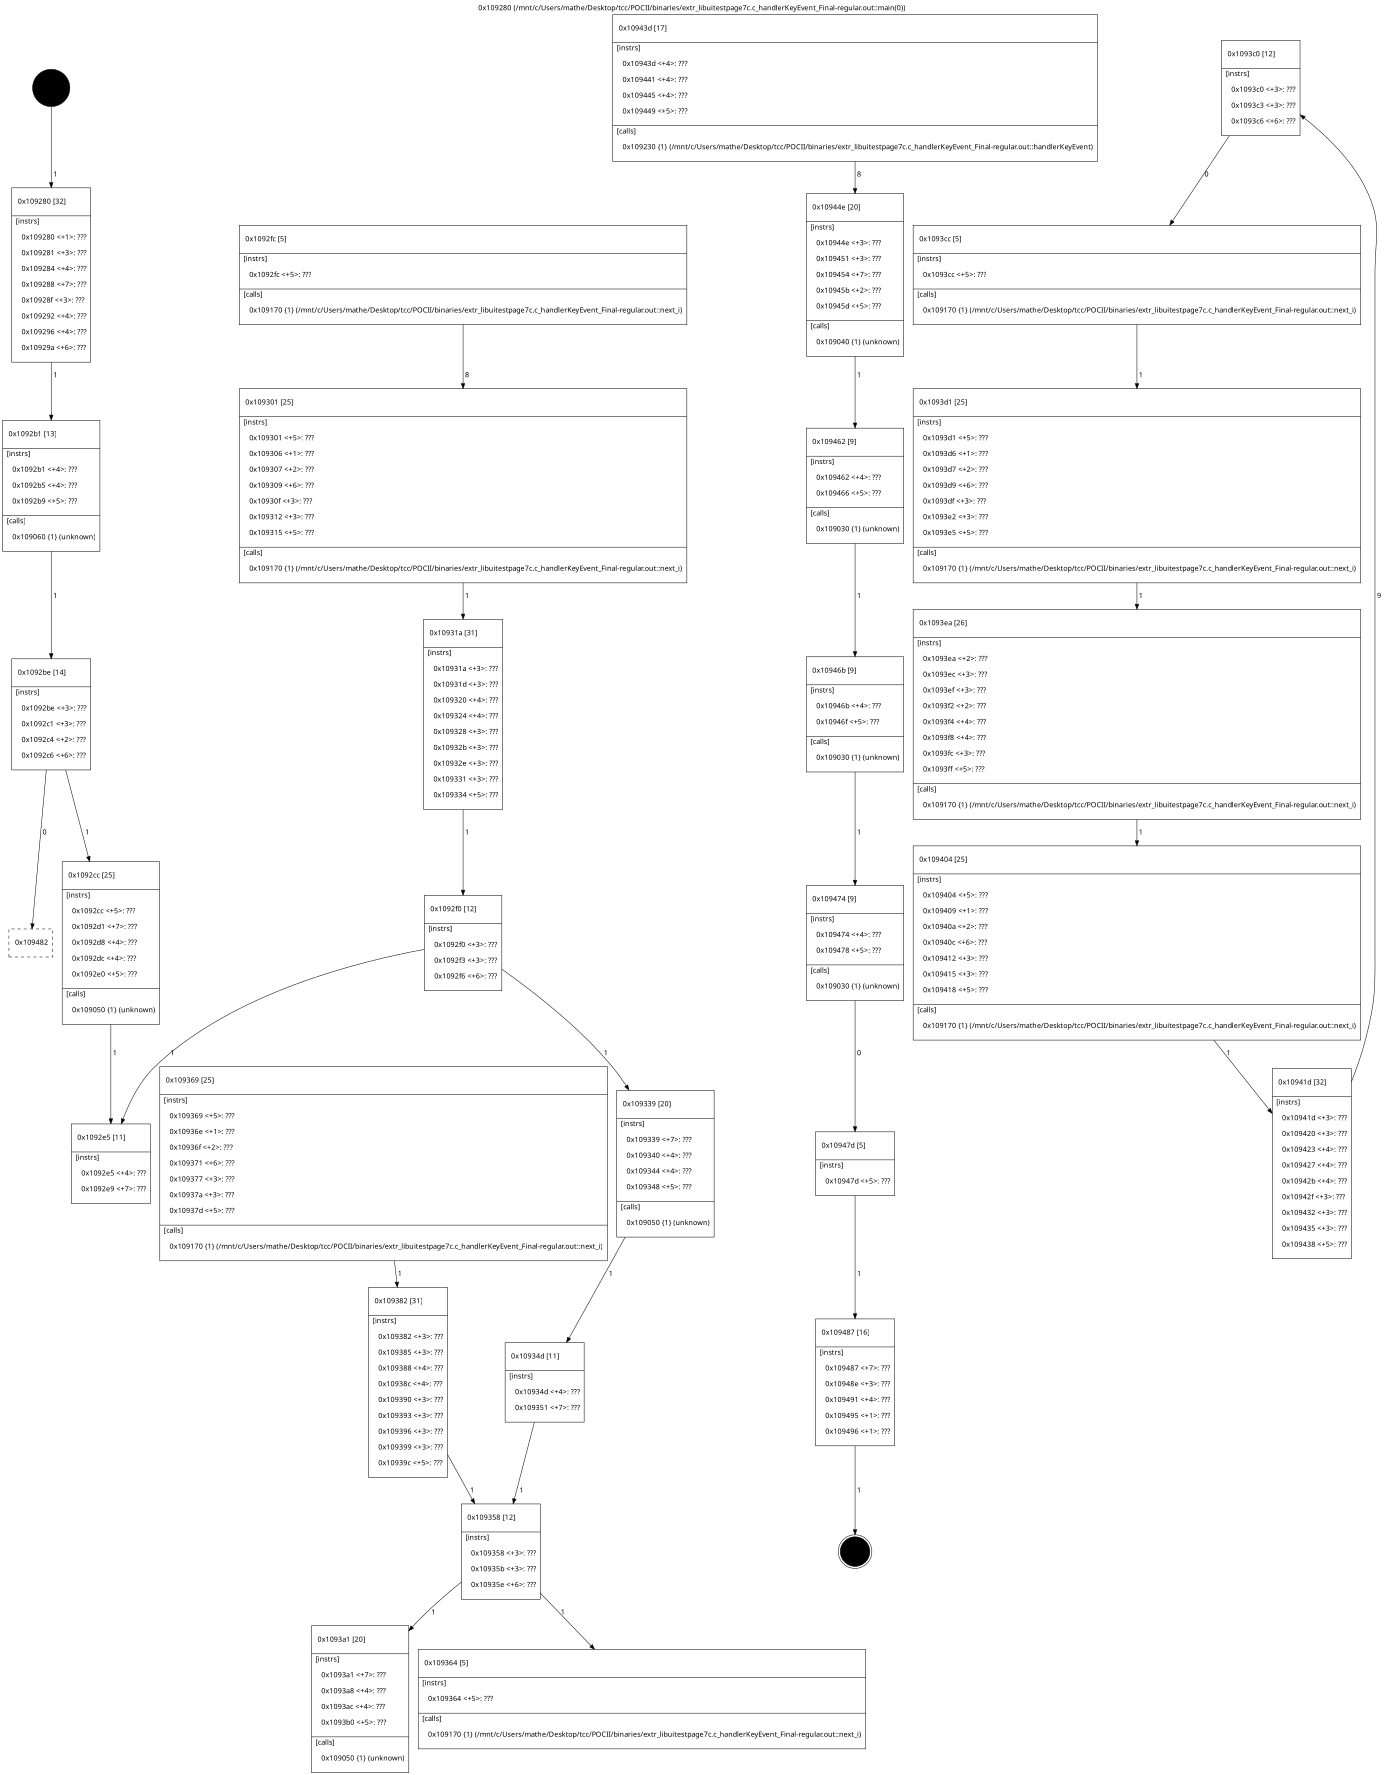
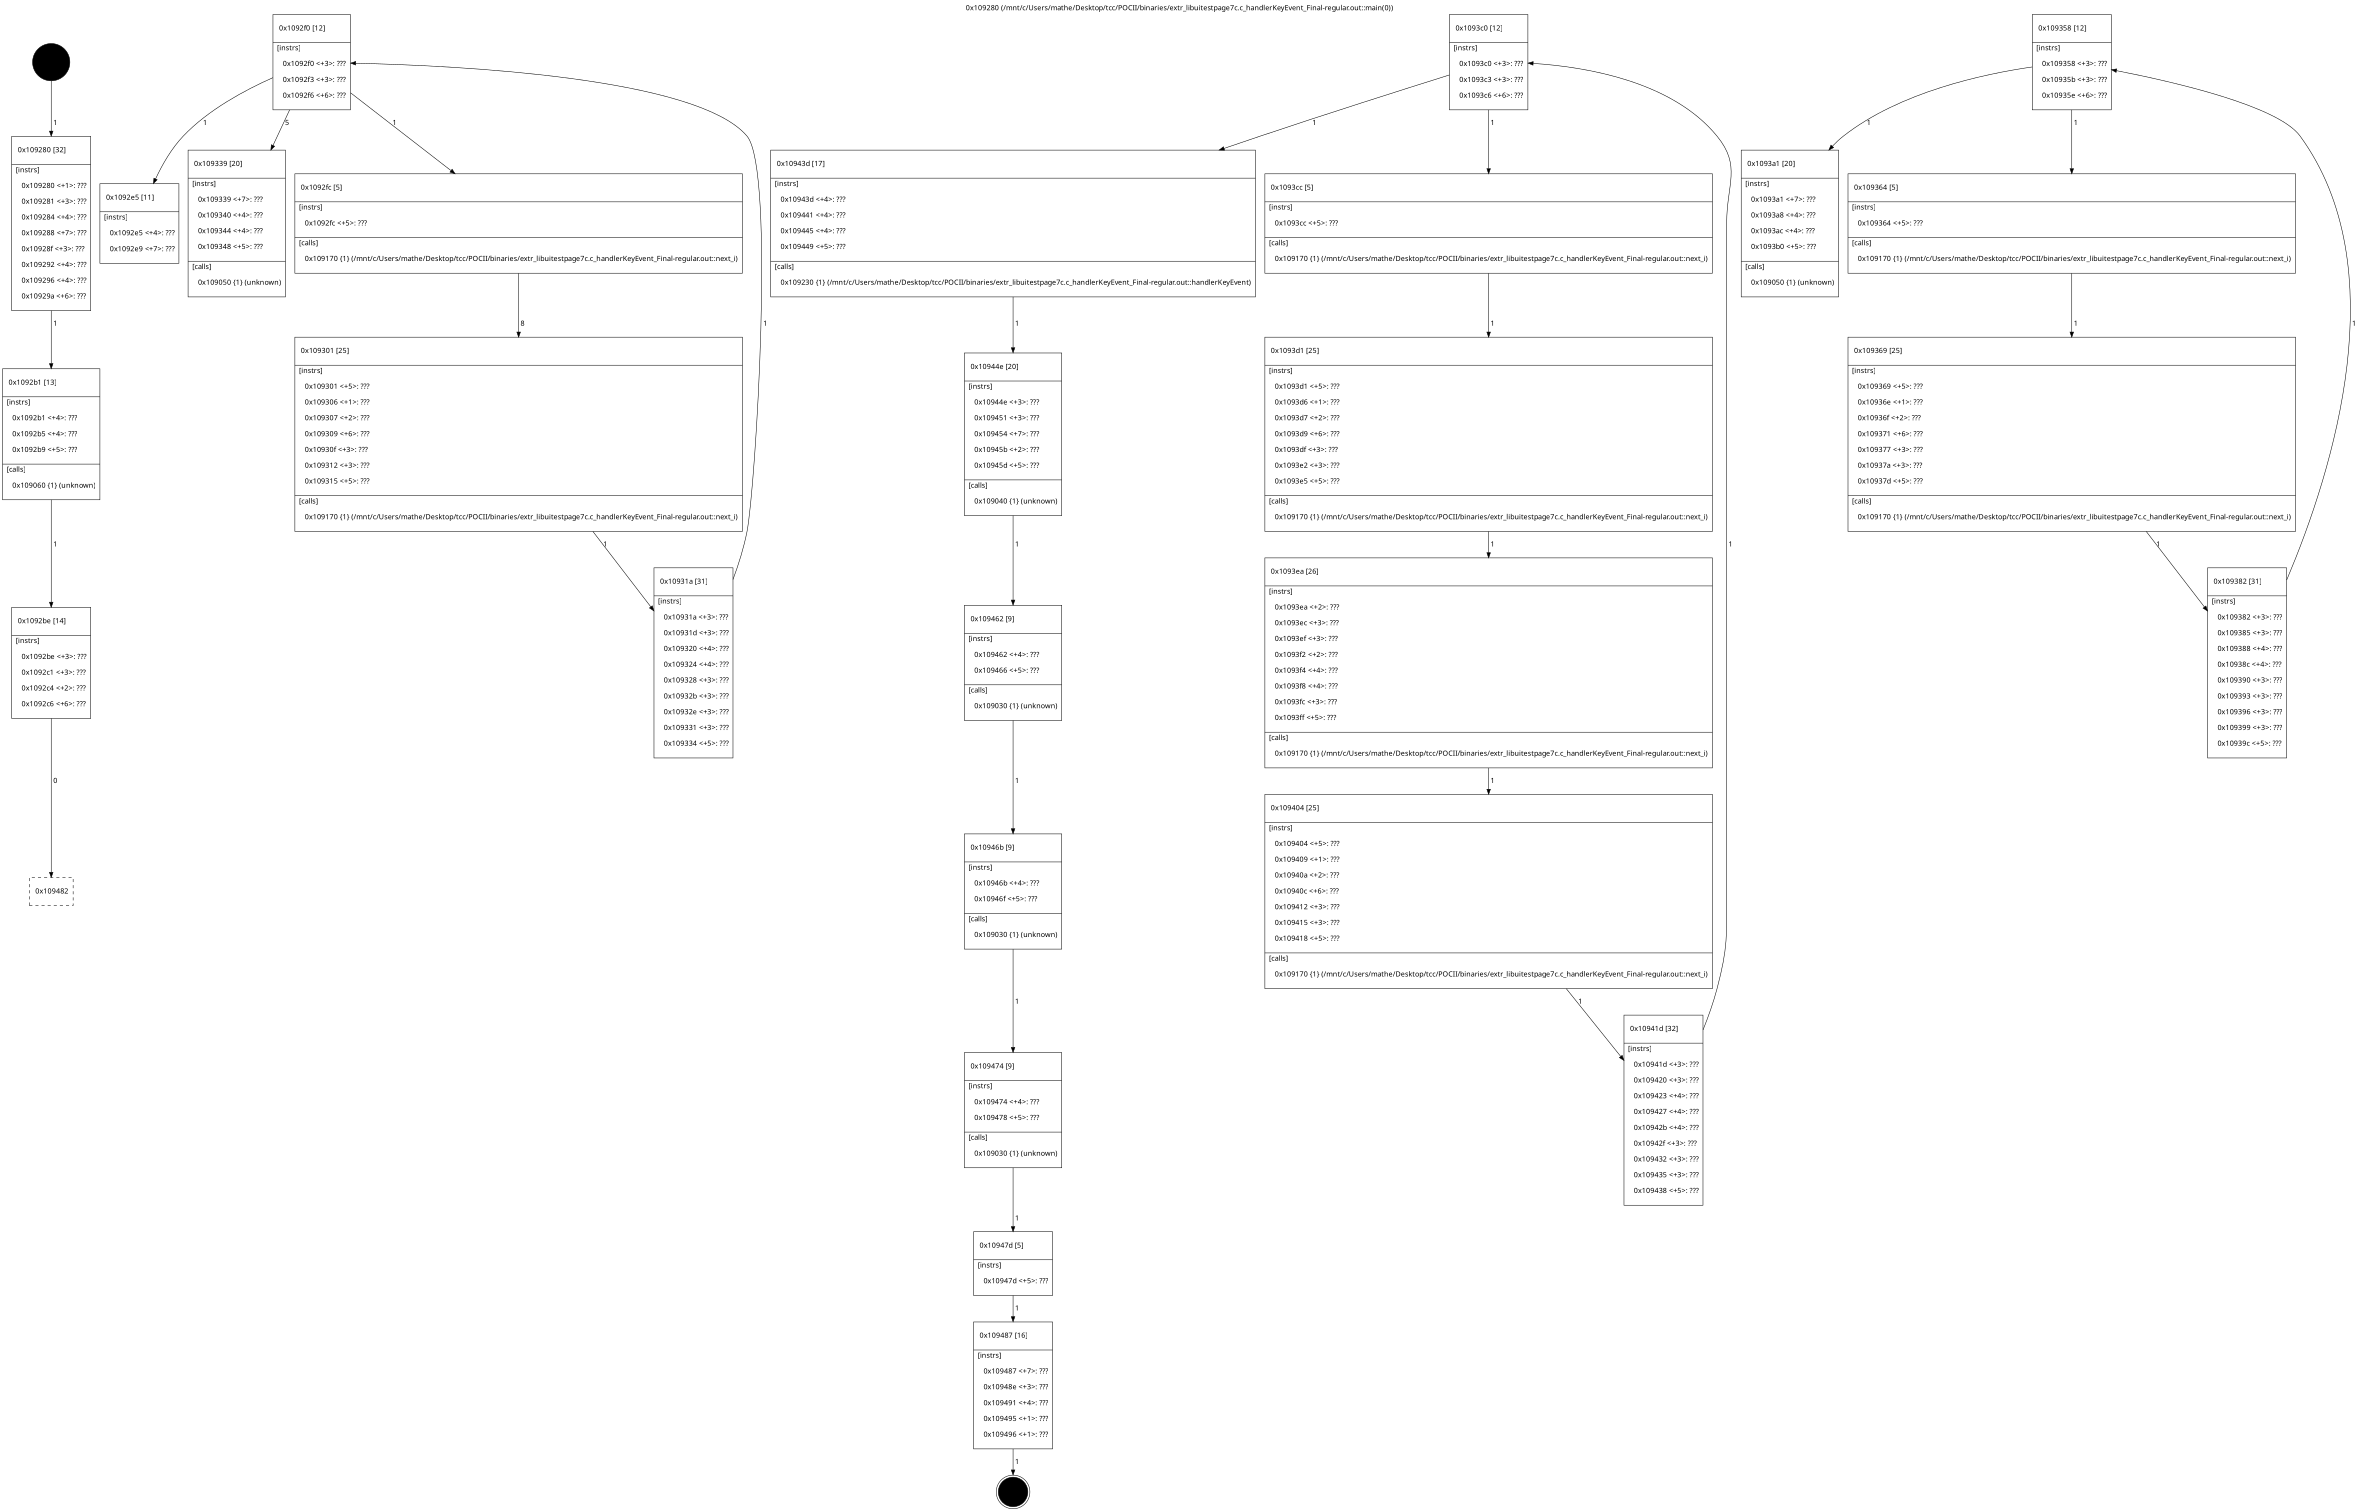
edge "0x1093c0 [12]" -> "0x10943d [17]": added, label "1"
edge "0x1092f0 [12]" -> "0x1092fc [5]": added, label "1"
edge "0x10943d [17]" -> "0x10944e [20]": label " 8" -> " 1"
edge "0x1093c0 [12]" -> "0x1093cc [5]": label " 0" -> " 1"
edge "0x109364 [5]" -> "0x109369 [25]": added, label "1"
edge "0x10941d [32]" -> "0x1093c0 [12]": label " 9" -> " 1"
node "0x1092cc [25]": removed
edge "0x1092f0 [12]" -> "0x109339 [20]": label " 1" -> " 5"
edge "0x109474 [9]" -> "0x10947d [5]": label " 0" -> " 1"
node "0x10934d [11]": removed
